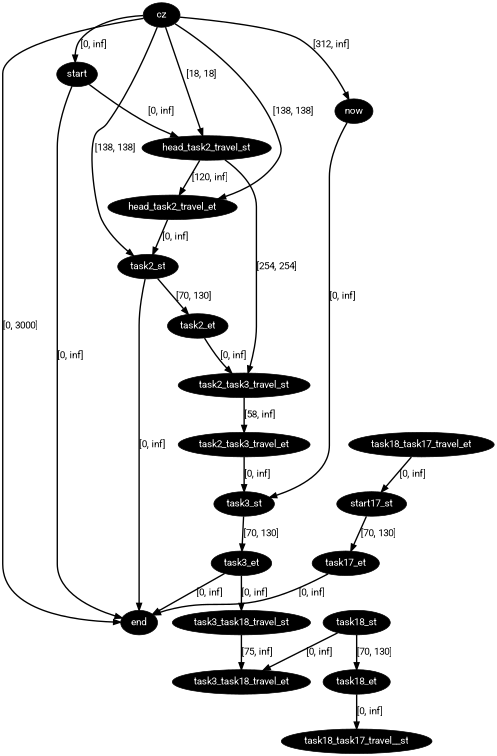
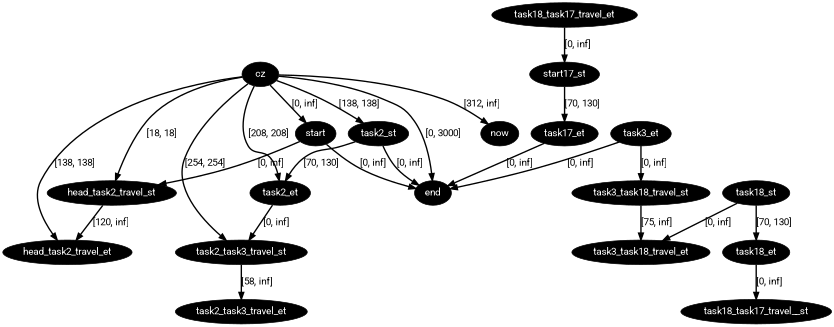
edge "cz" -> "task2_et": added, label "[208, 208]"
edge "head_task2_travel_et" -> "task2_st": removed, label "[0, inf]"
edge "head_task2_travel_st" -> "task2_task3_travel_st": now "cz" -> "task2_task3_travel_st"
node "task3_st": removed
